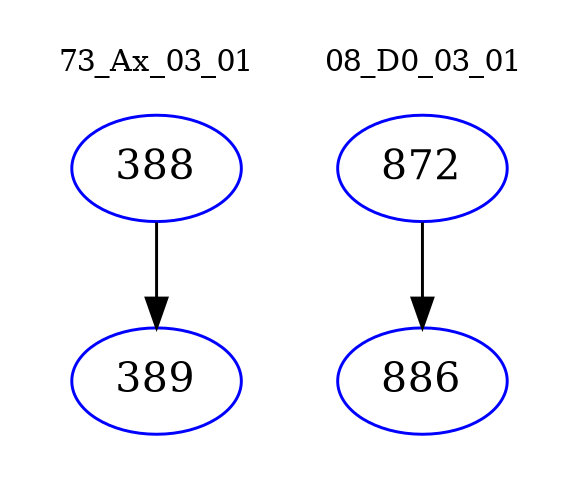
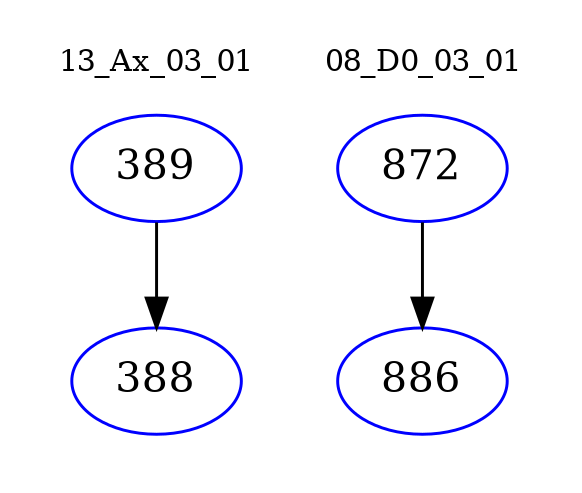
cluster "73_Ax_03_01": label "73_Ax_03_01" -> "13_Ax_03_01"
edge "388" -> "389": reversed
